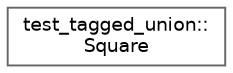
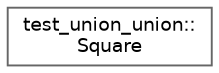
node "test_tagged_union:: Square": label "test_tagged_union:: Square" -> "test_union_union:: Square"
